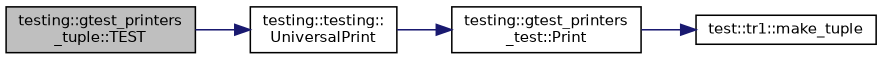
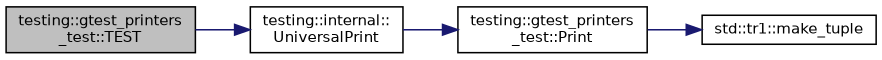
node "testing::gtest_printers _tuple::TEST": label "testing::gtest_printers _tuple::TEST" -> "testing::gtest_printers _test::TEST"
node "testing::testing:: UniversalPrint": label "testing::testing:: UniversalPrint" -> "testing::internal:: UniversalPrint"
node "test::tr1::make_tuple": label "test::tr1::make_tuple" -> "std::tr1::make_tuple"
